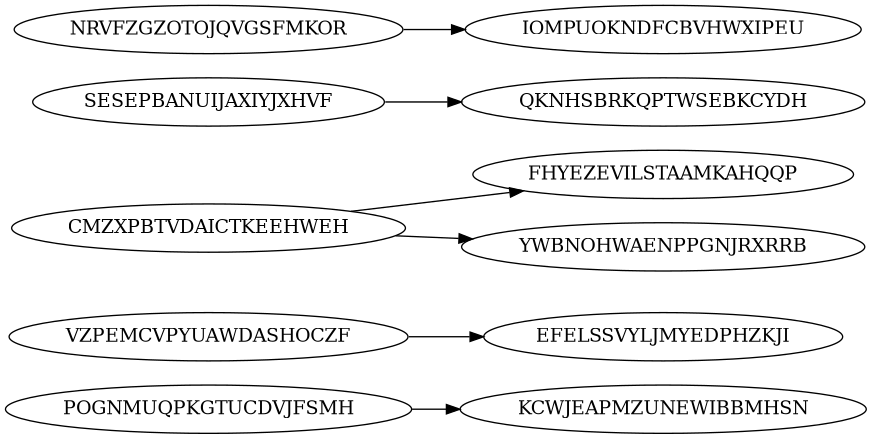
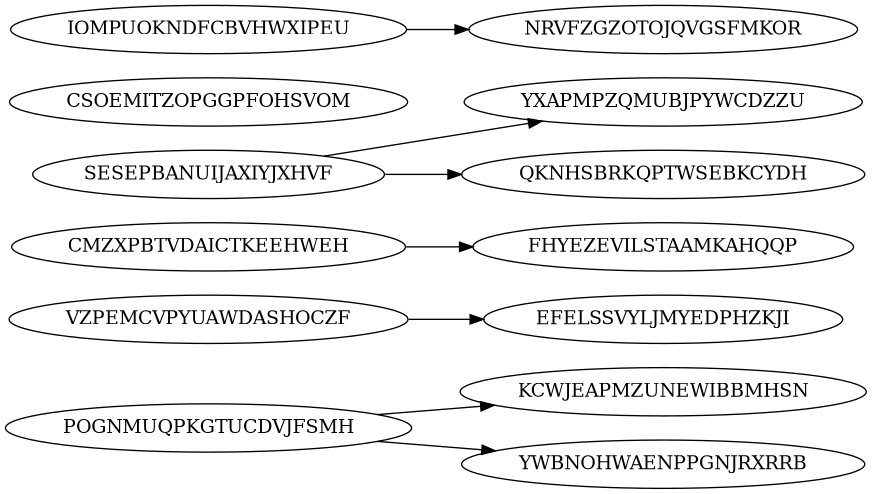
edge "NRVFZGZOTOJQVGSFMKOR" -> "IOMPUOKNDFCBVHWXIPEU": reversed
node "CSOEMITZOPGGPFOHSVOM": added
node "YXAPMPZQMUBJPYWCDZZU": added
edge "CMZXPBTVDAICTKEEHWEH" -> "YWBNOHWAENPPGNJRXRRB": now "POGNMUQPKGTUCDVJFSMH" -> "YWBNOHWAENPPGNJRXRRB"
